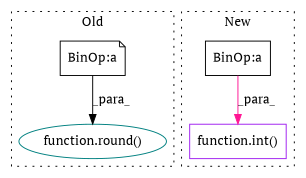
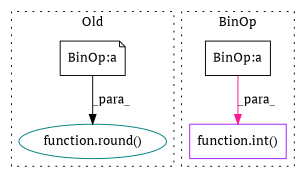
cluster "New": label "New" -> "BinOp"
